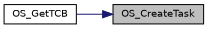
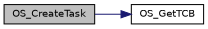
edge "OS_GetTCB" -> "OS_CreateTask": reversed
